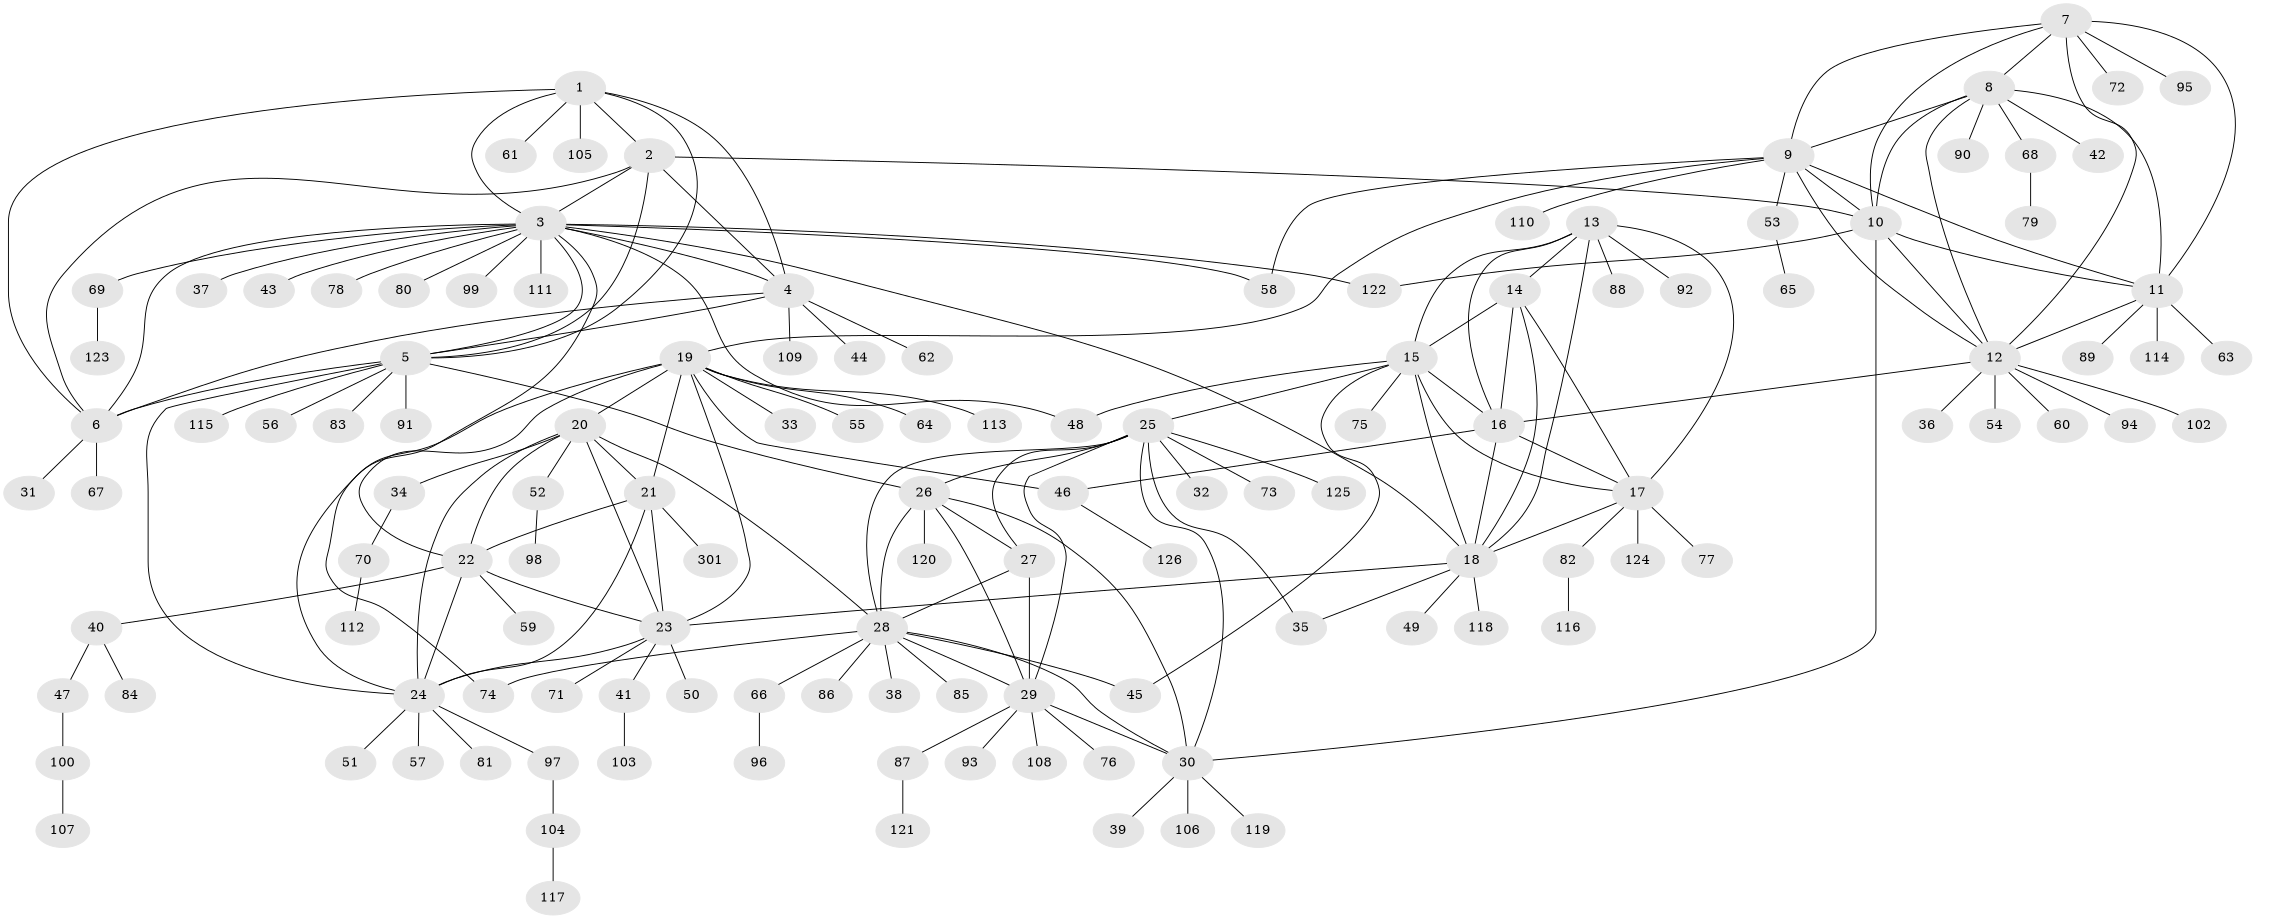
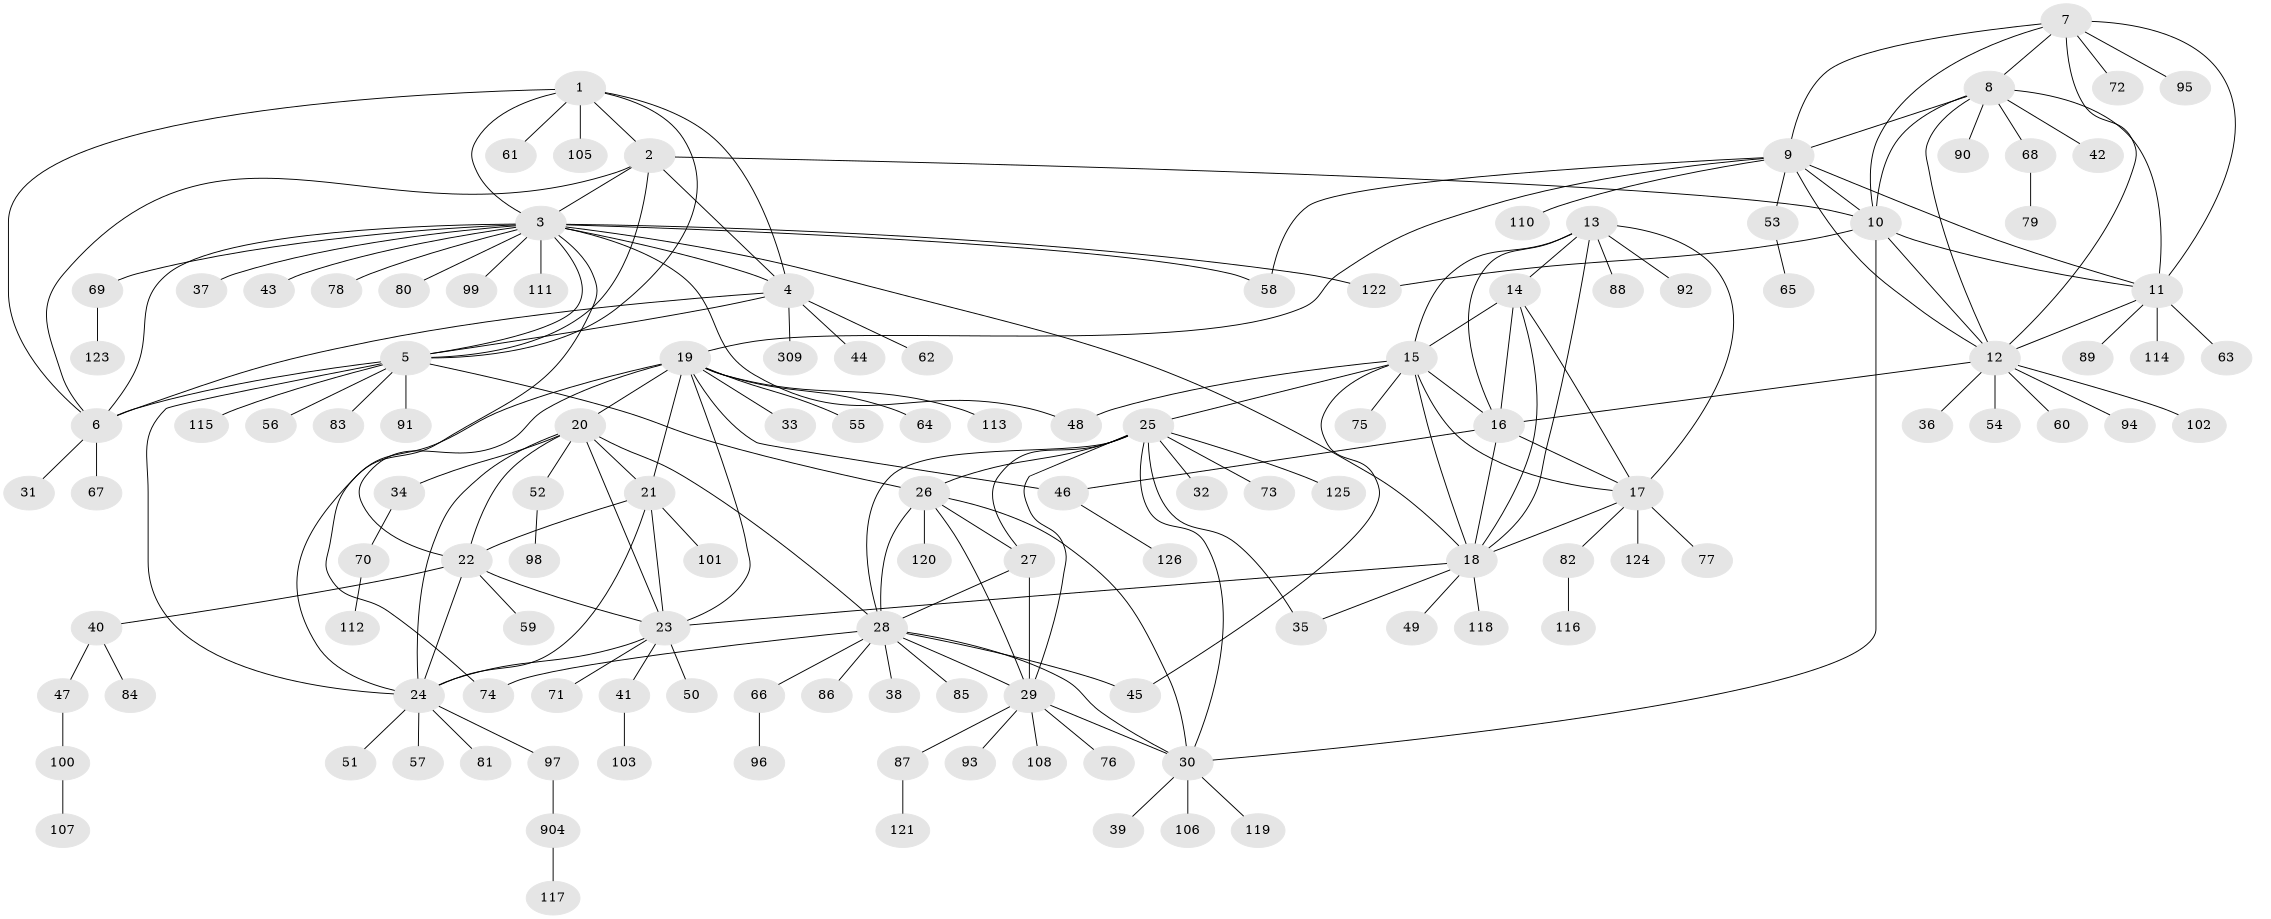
node "109": label "109" -> "309"
node "301": label "301" -> "101"
node "104": label "104" -> "904"
